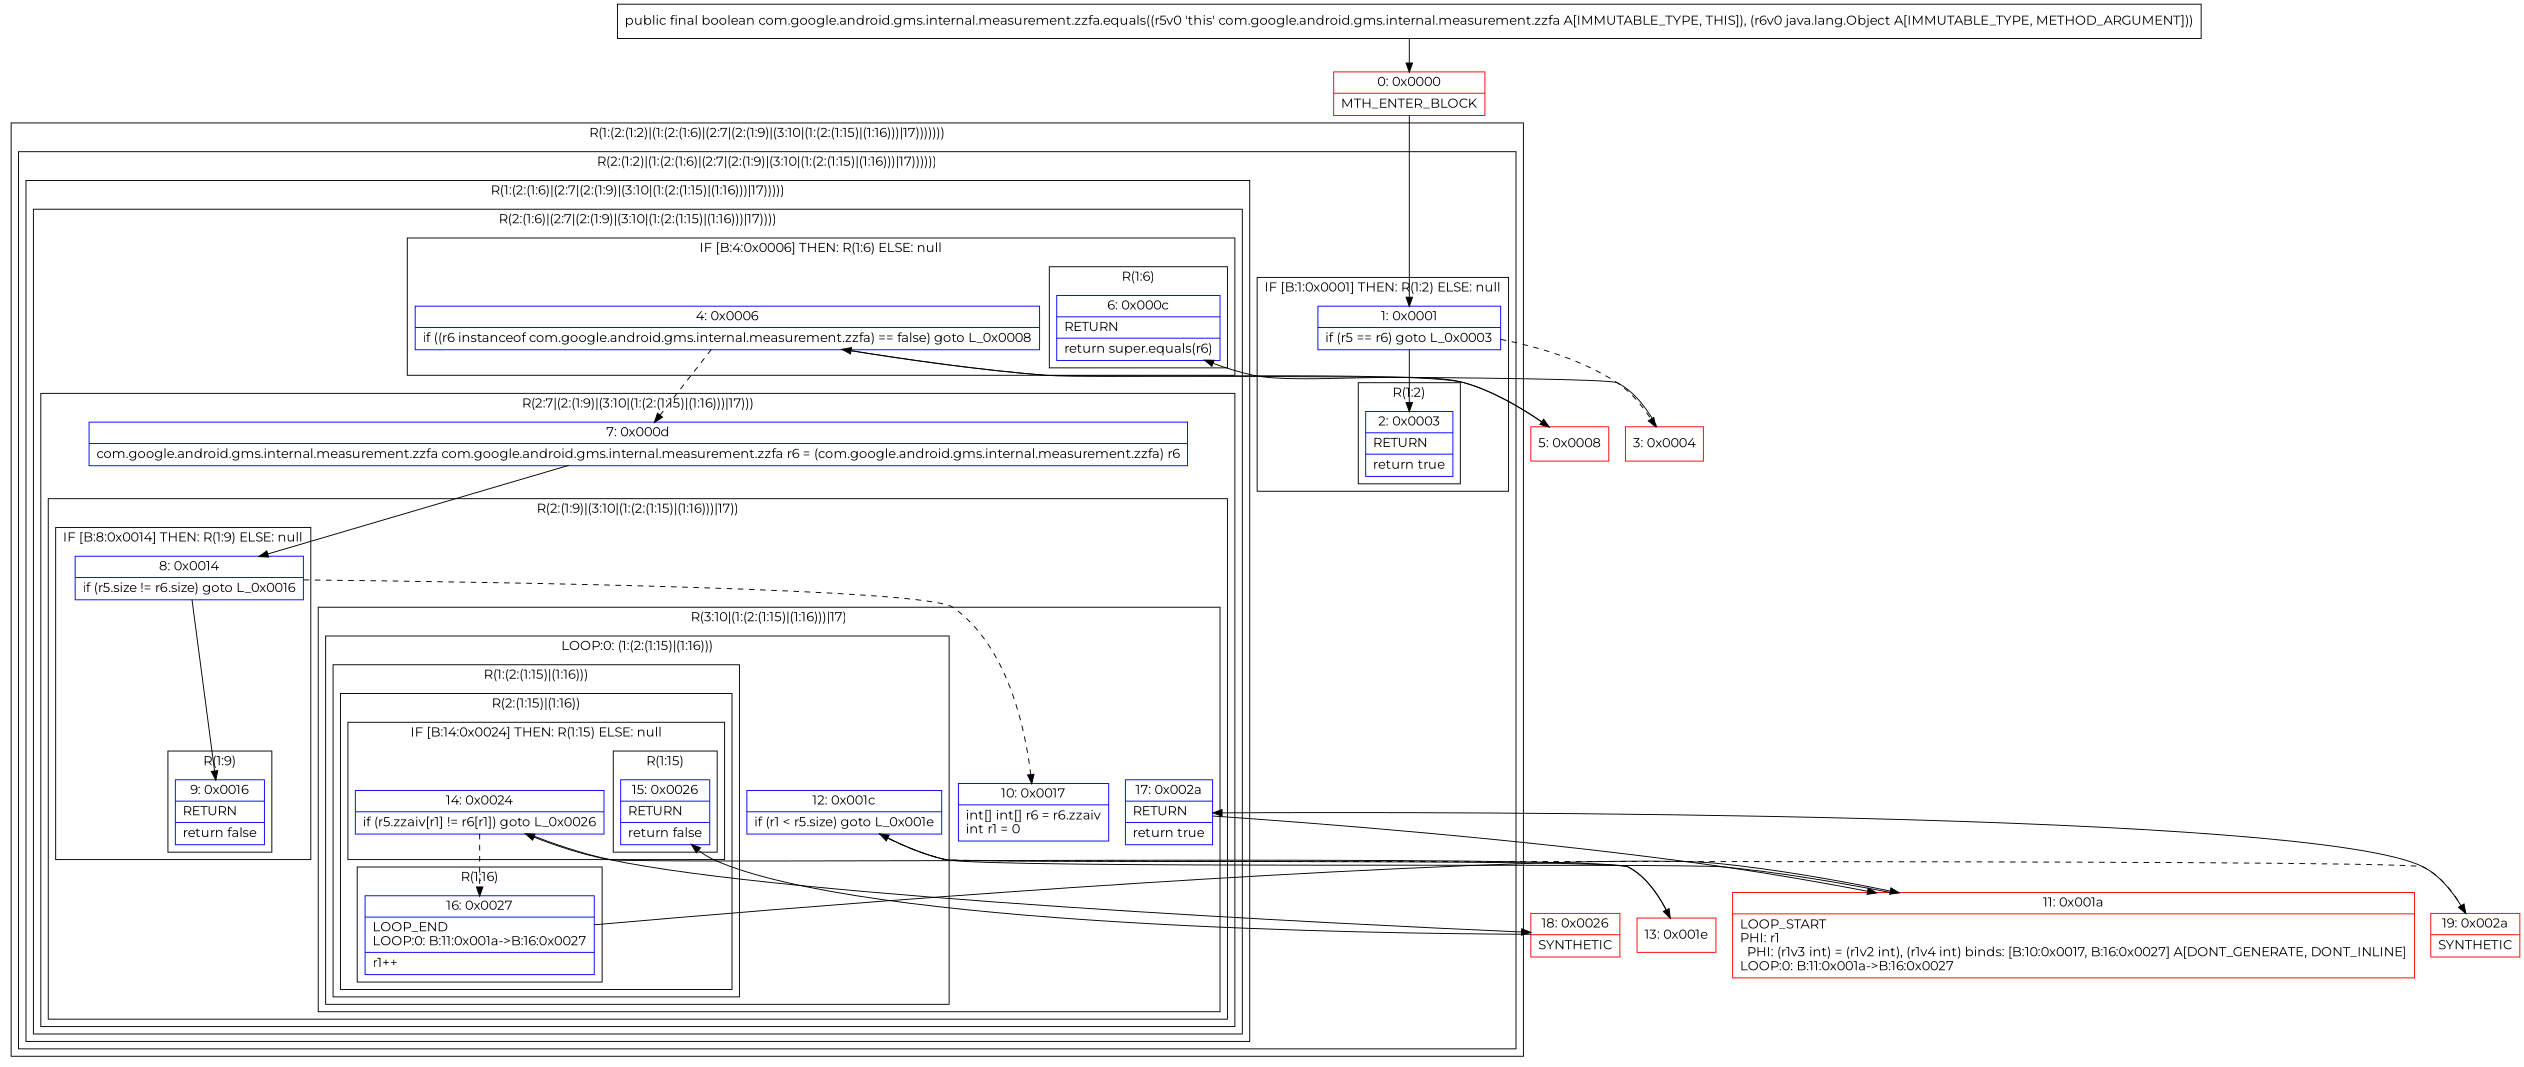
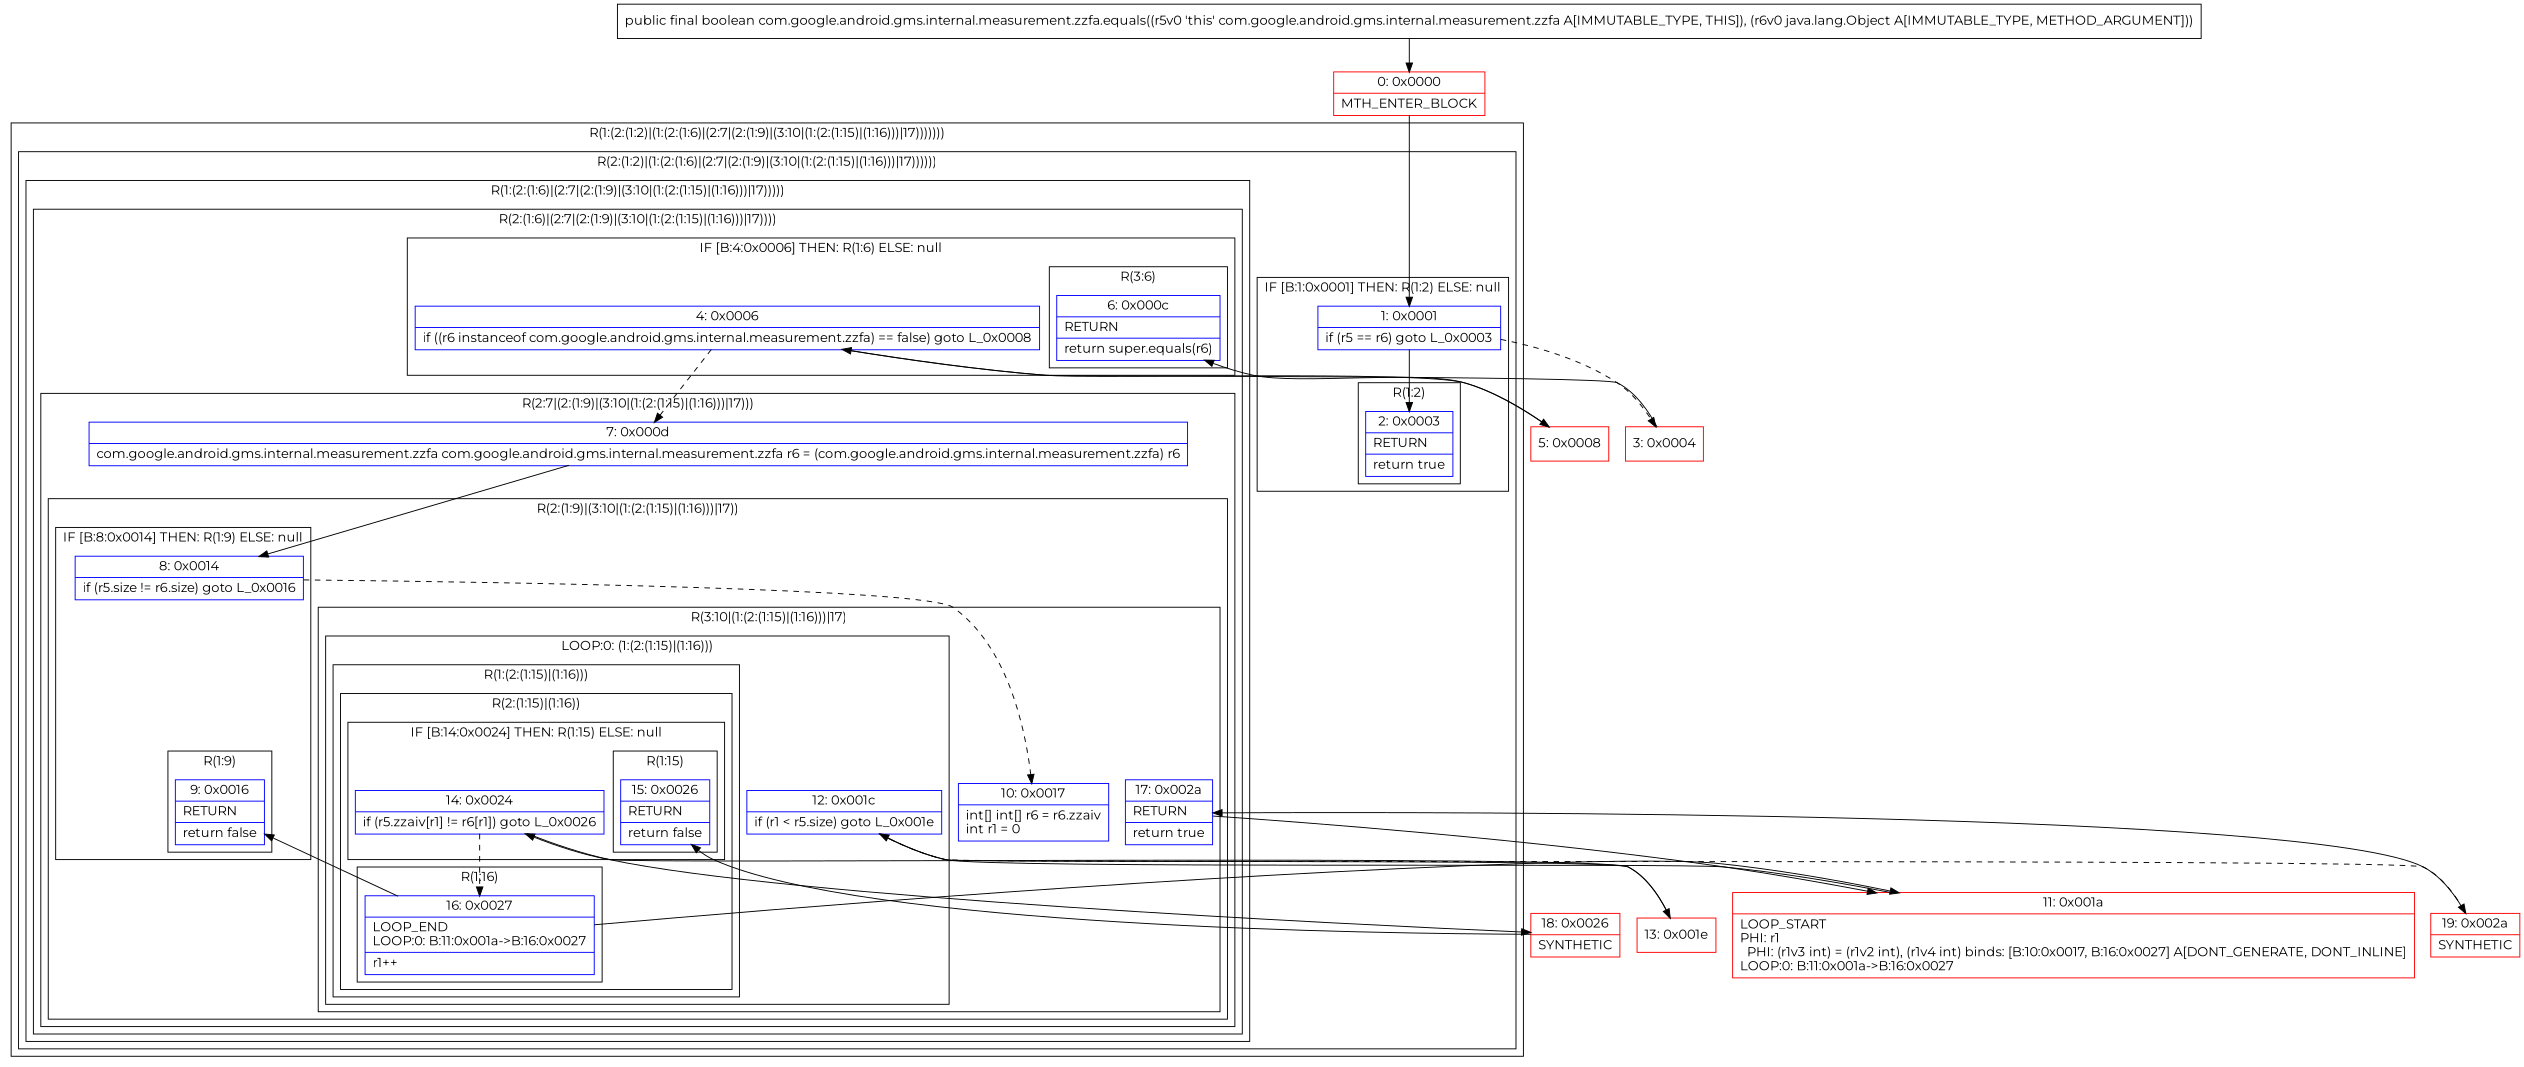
cluster "R(1:6)": label "R(1:6)" -> "R(3:6)"
edge "8: 0x0014" -> "9: 0x0016": now "16: 0x0027" -> "9: 0x0016"
